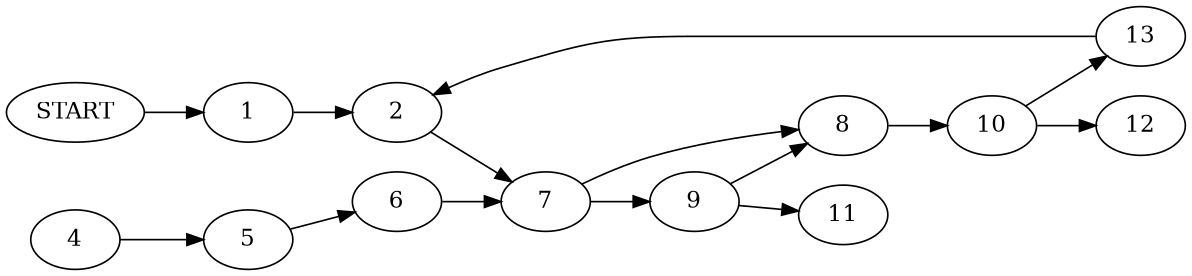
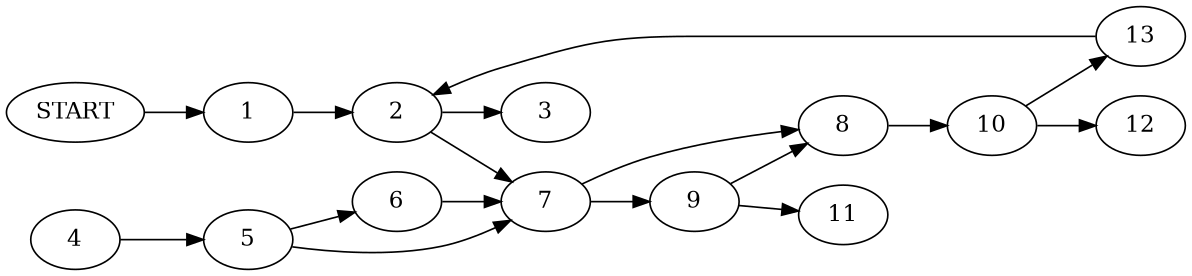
node "3": added
edge "5" -> "7": added
